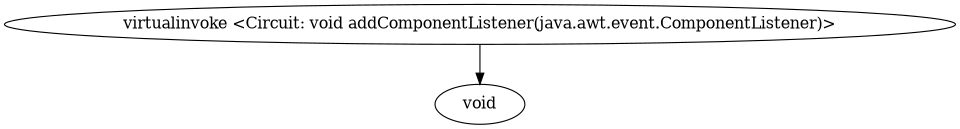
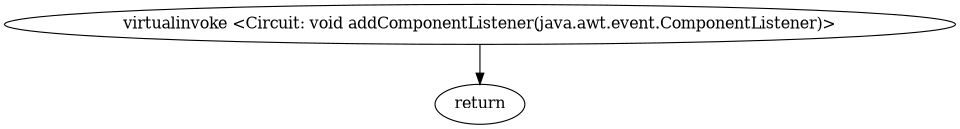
node "void": label "void" -> "return"
